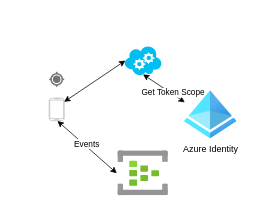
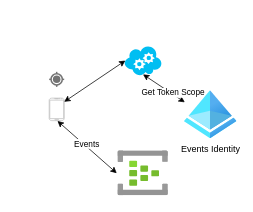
node "Azure Identity": label "Azure Identity" -> "Events Identity"
